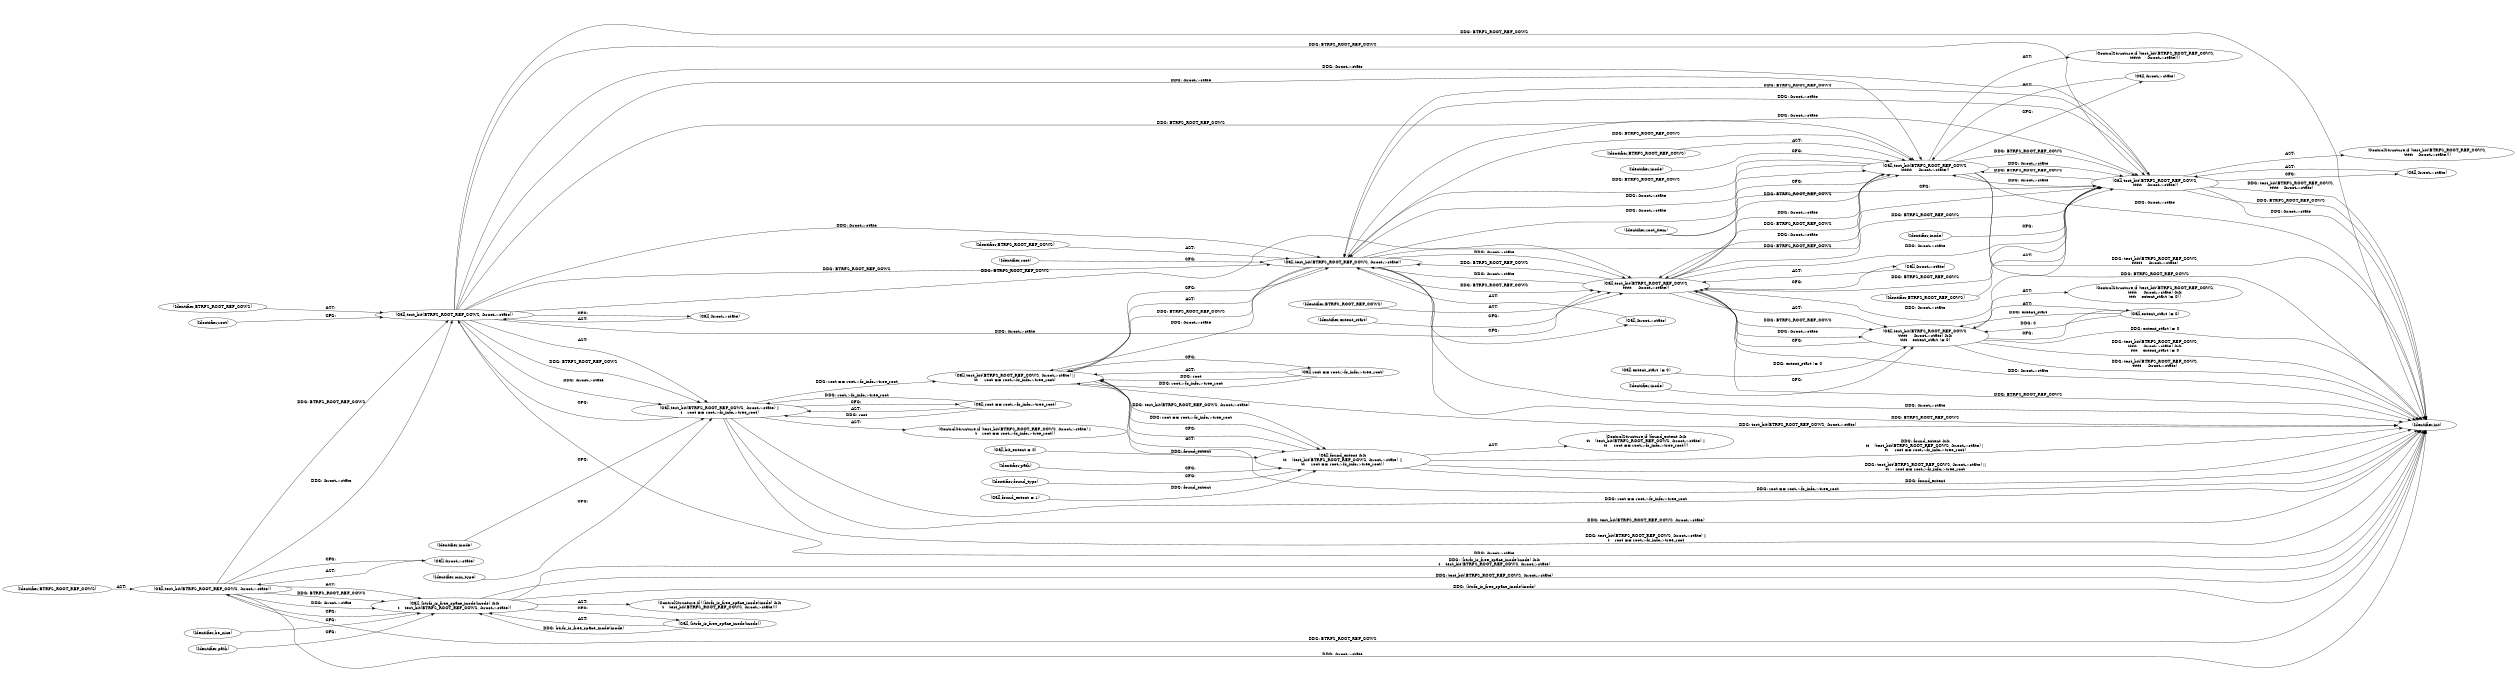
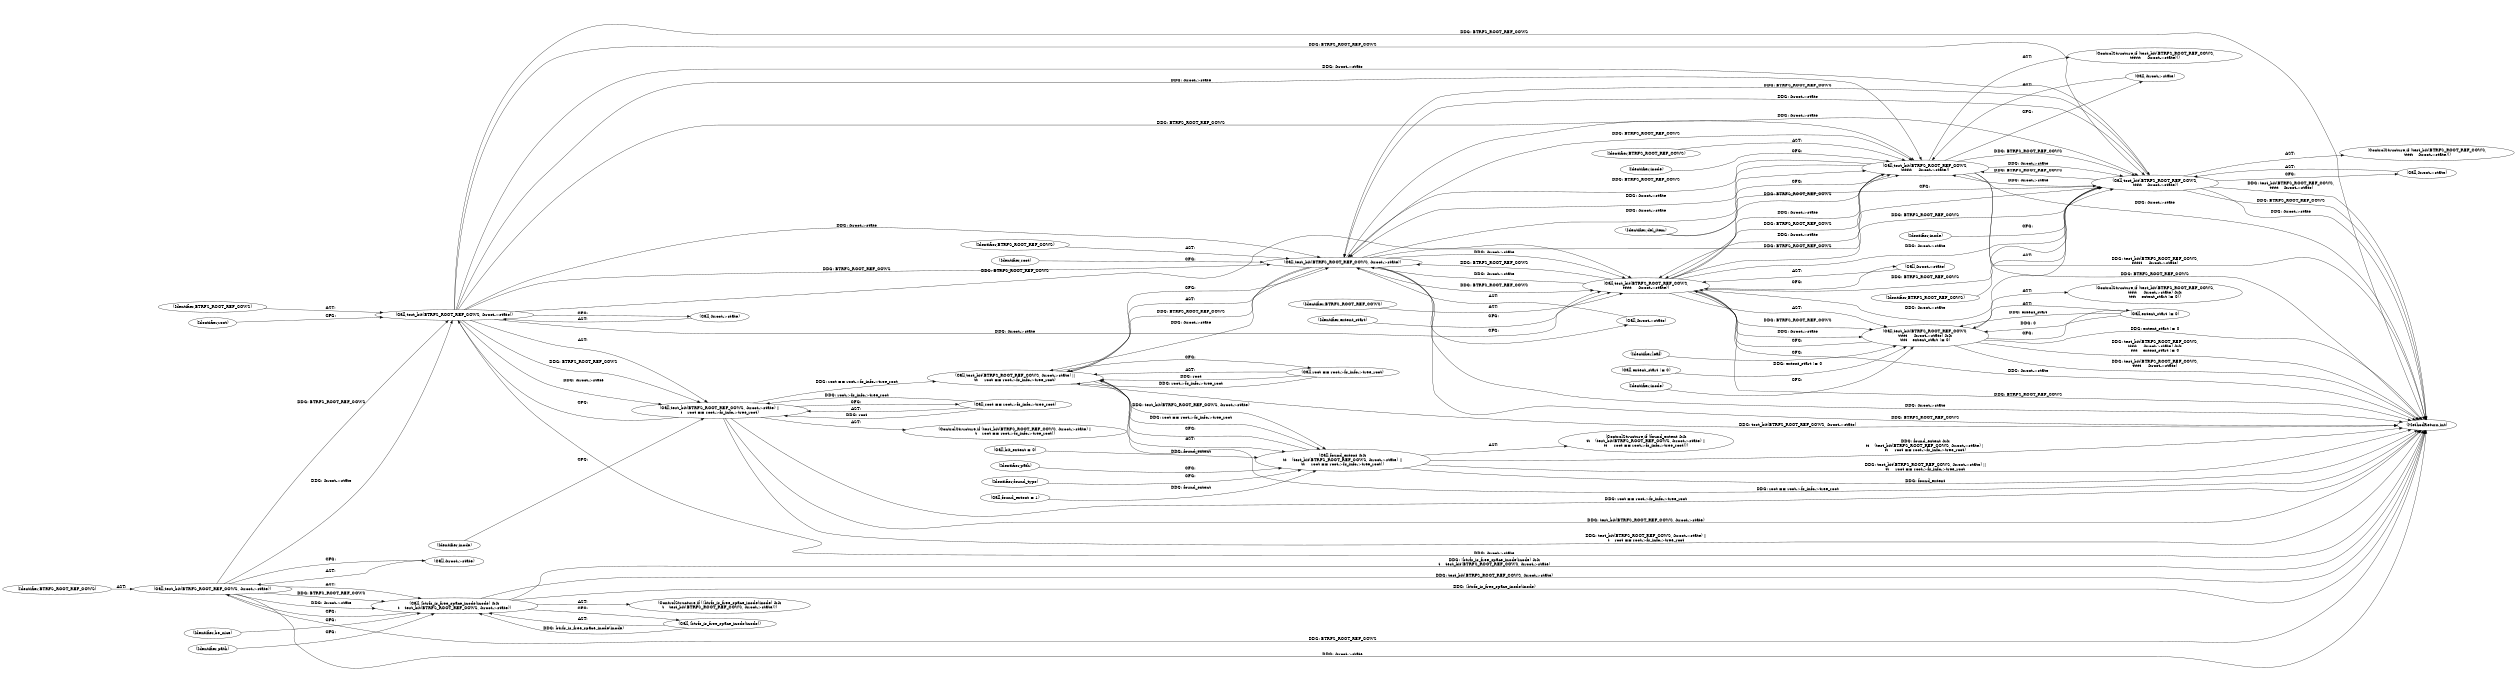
node "(Identifier,root_item)": label "(Identifier,root_item)" -> "(Identifier,del_item)"
node "(Identifier,leaf)": added
node "(Identifier,int)": label "(Identifier,int)" -> "(MethodReturn,int)"
node "(Identifier,min_type)": removed
